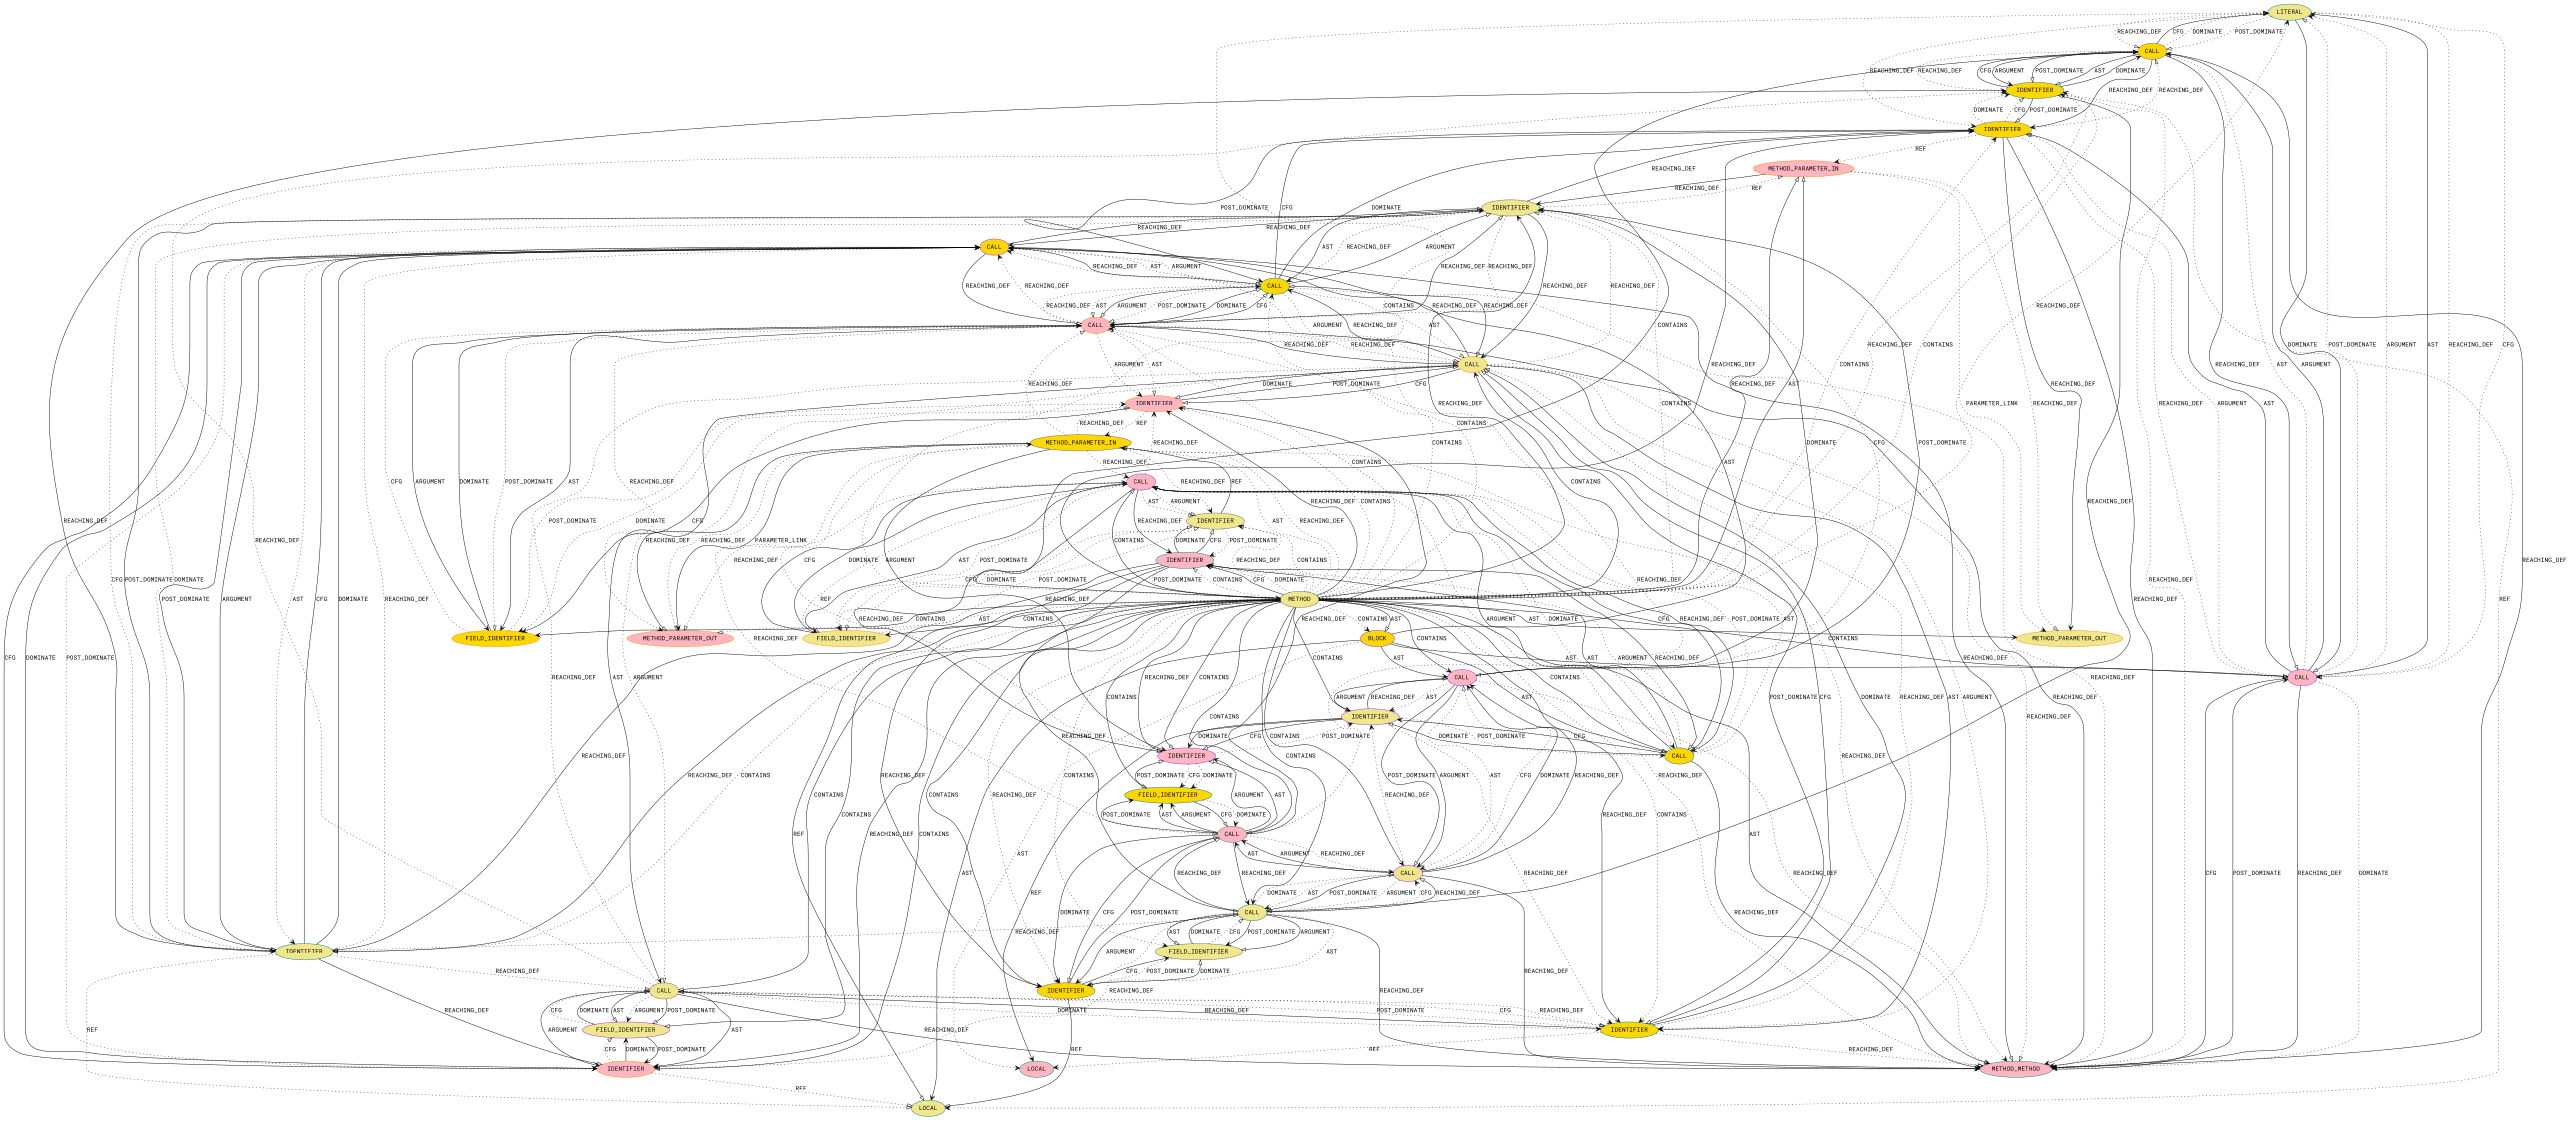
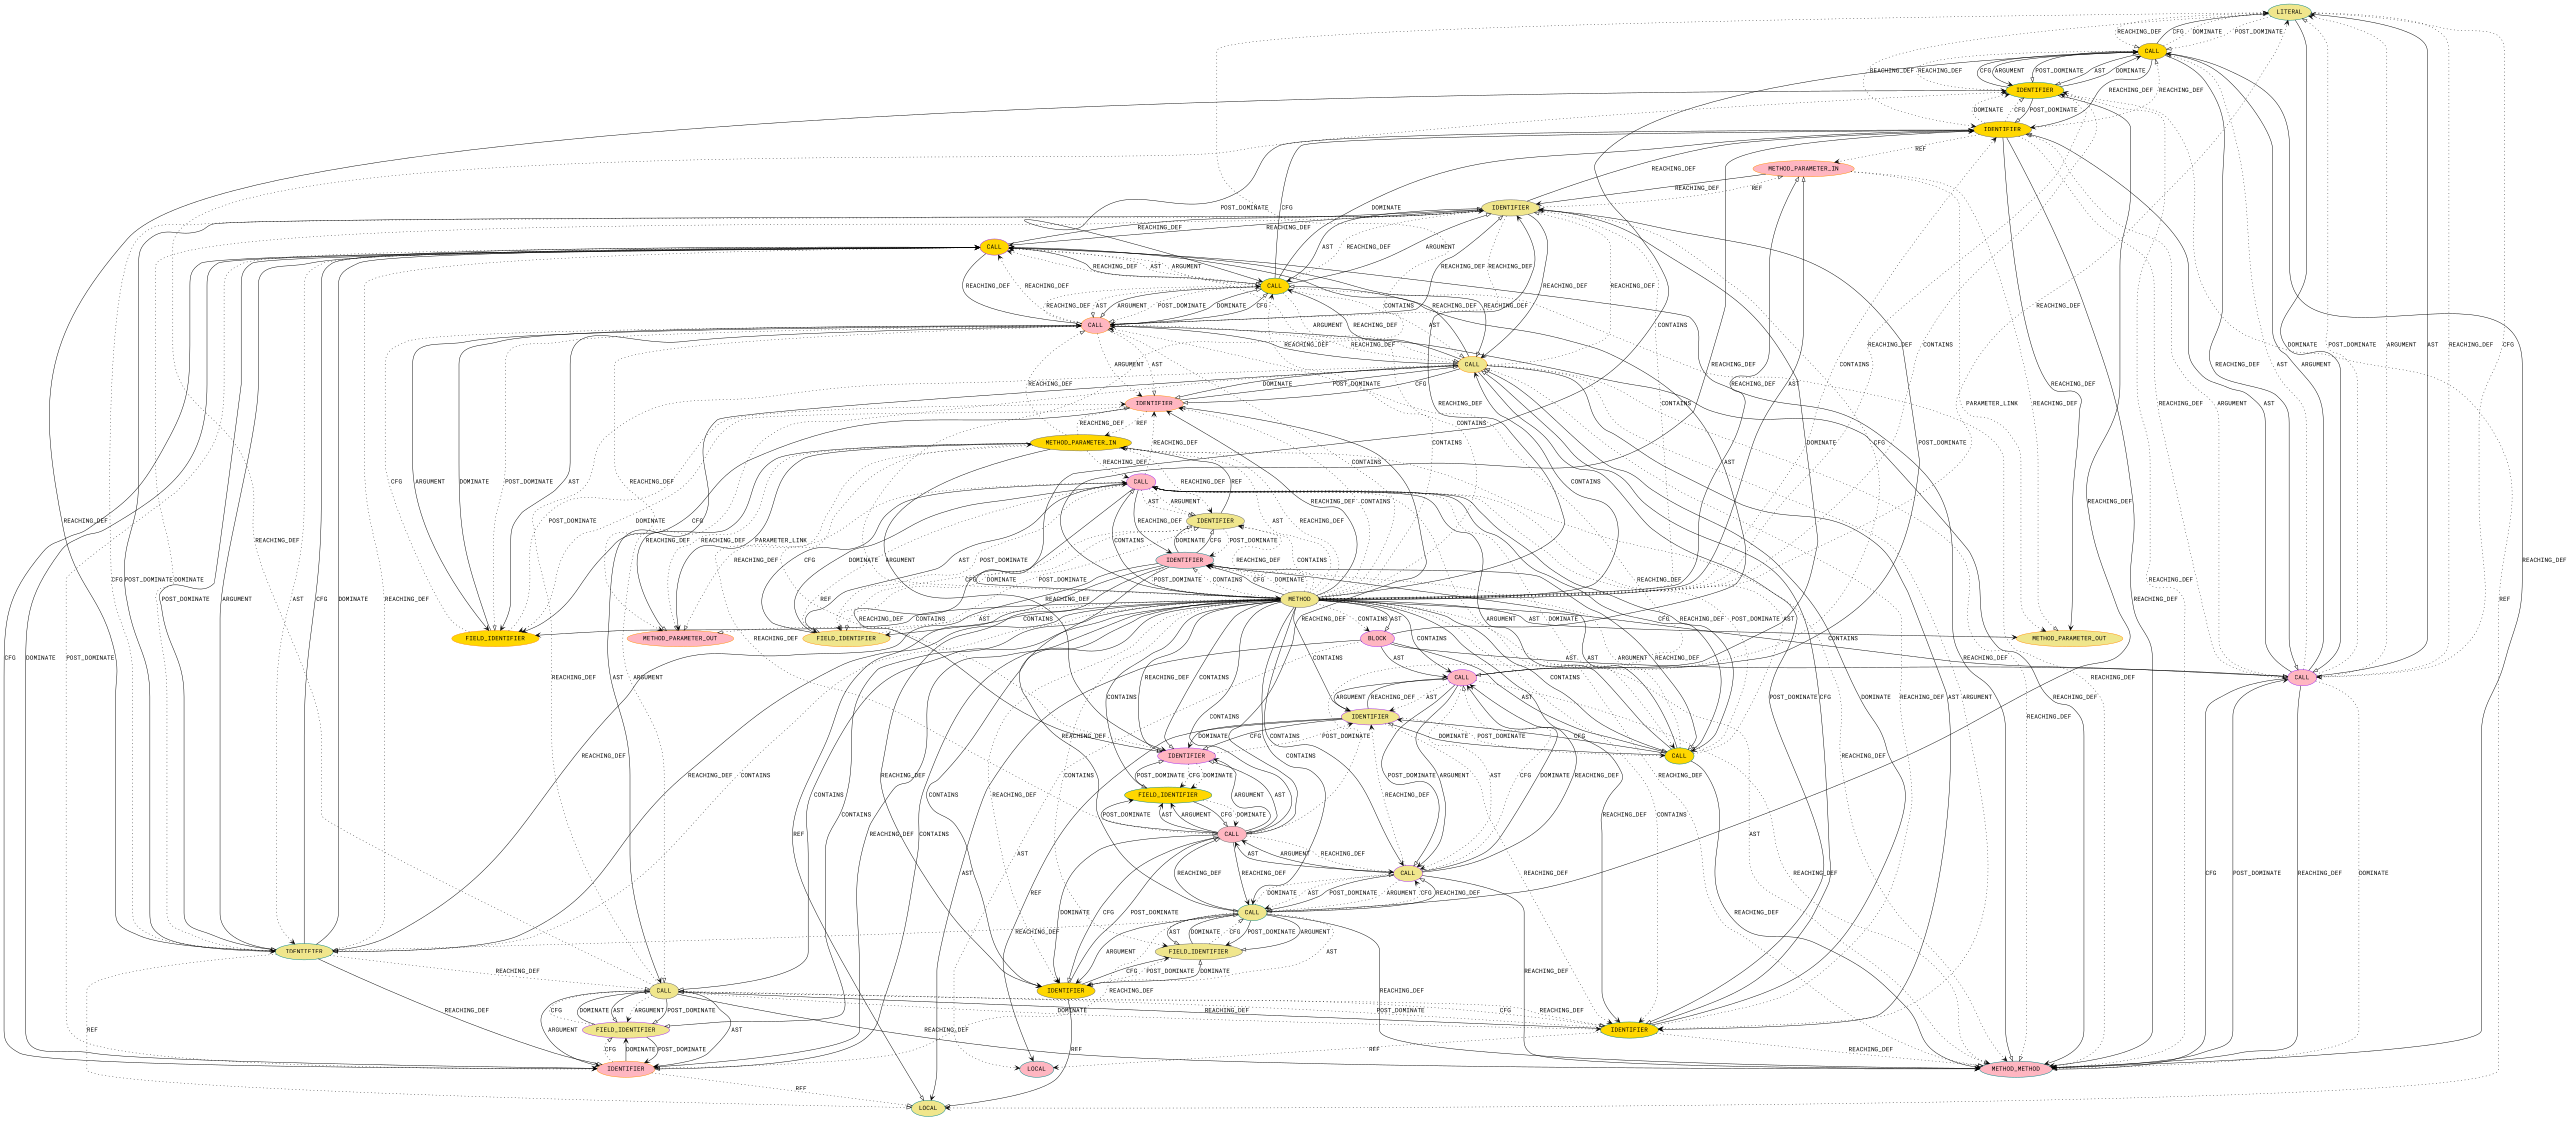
node "BLOCK": fillcolor gold -> lightpink
edge "METHOD" -> "METHOD_METHOD": style solid -> dotted
